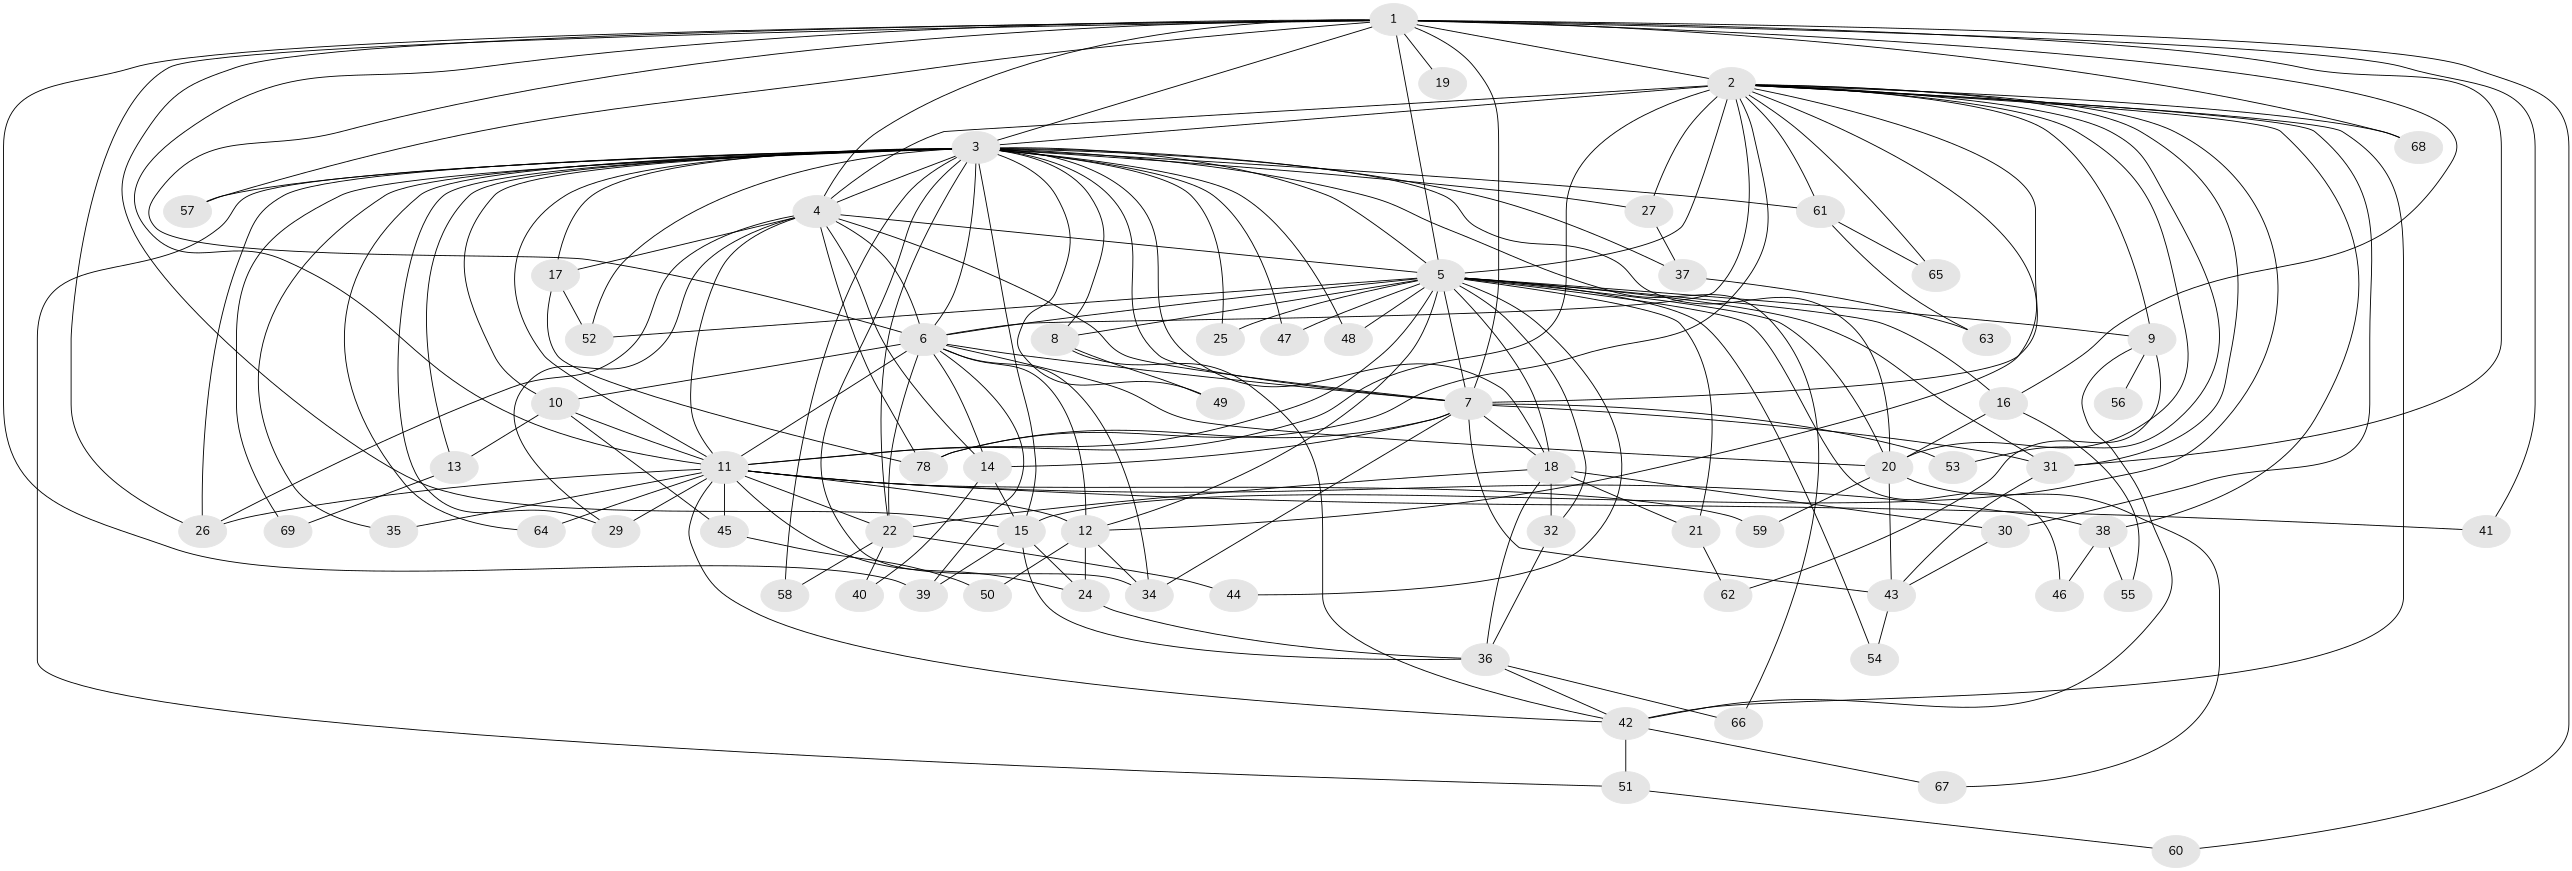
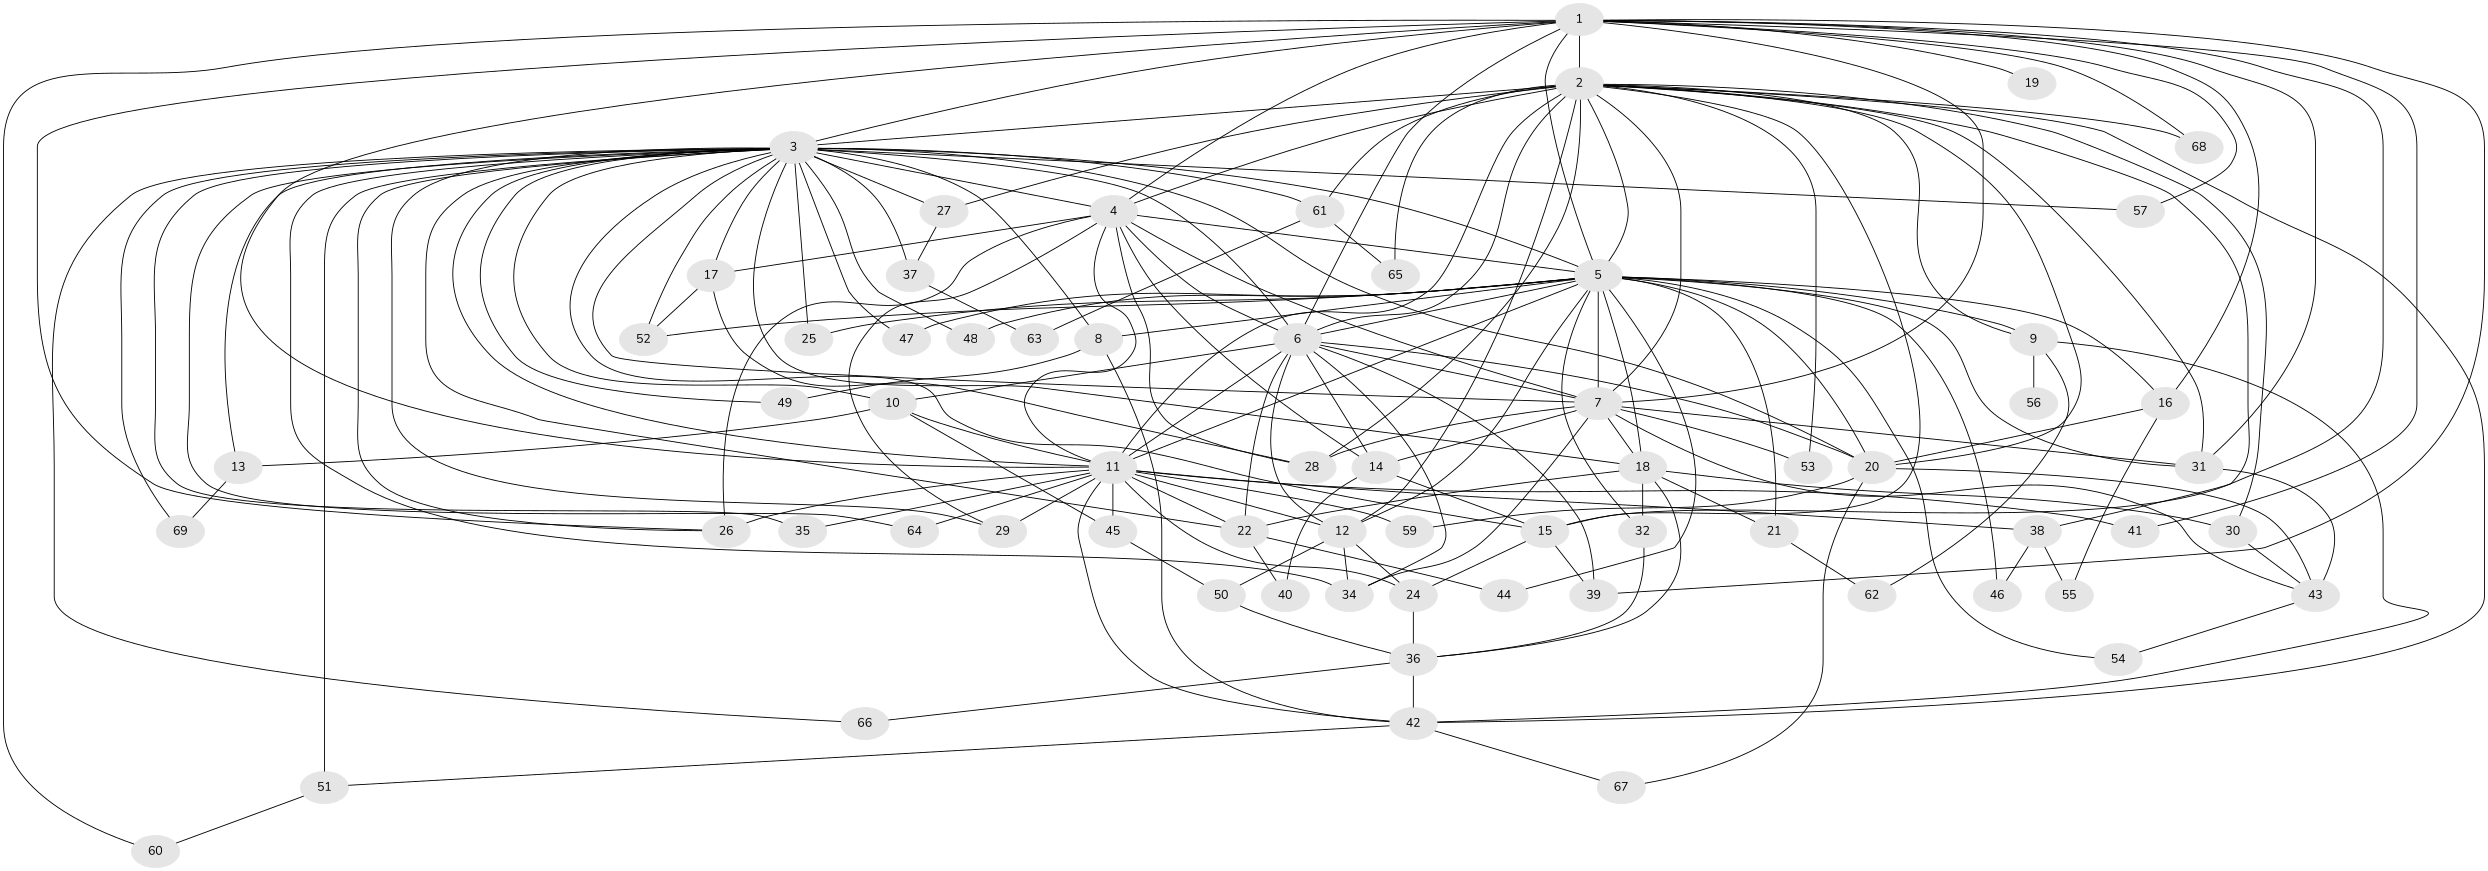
node "78": label "78" -> "28"
node "58": removed
edge "15" -- "36": now "50" -- "36"
